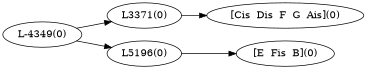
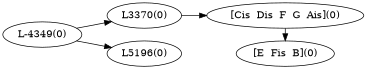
node "L3371(0)": label "L3371(0)" -> "L3370(0)"
edge "L5196(0)" -> "[E  Fis  B](0)": now "[Cis  Dis  F  G  Ais](0)" -> "[E  Fis  B](0)"
